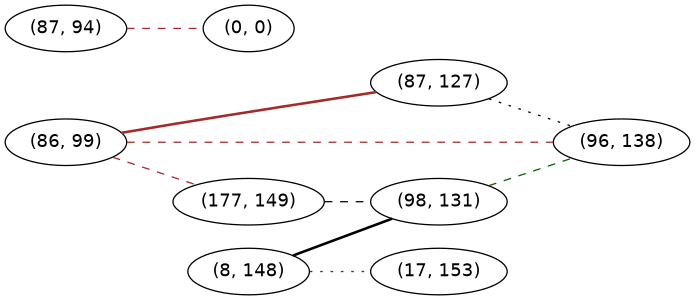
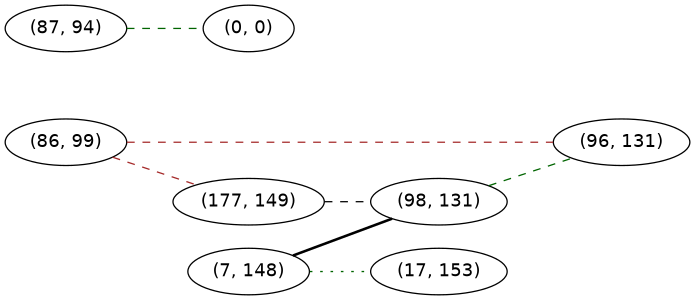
edge "(87, 94)" -- "(0, 0)": color brown -> darkgreen
node "(87, 127)": removed
node "(96, 138)": label "(96, 138)" -> "(96, 131)"
node "(8, 148)": label "(8, 148)" -> "(7, 148)"
